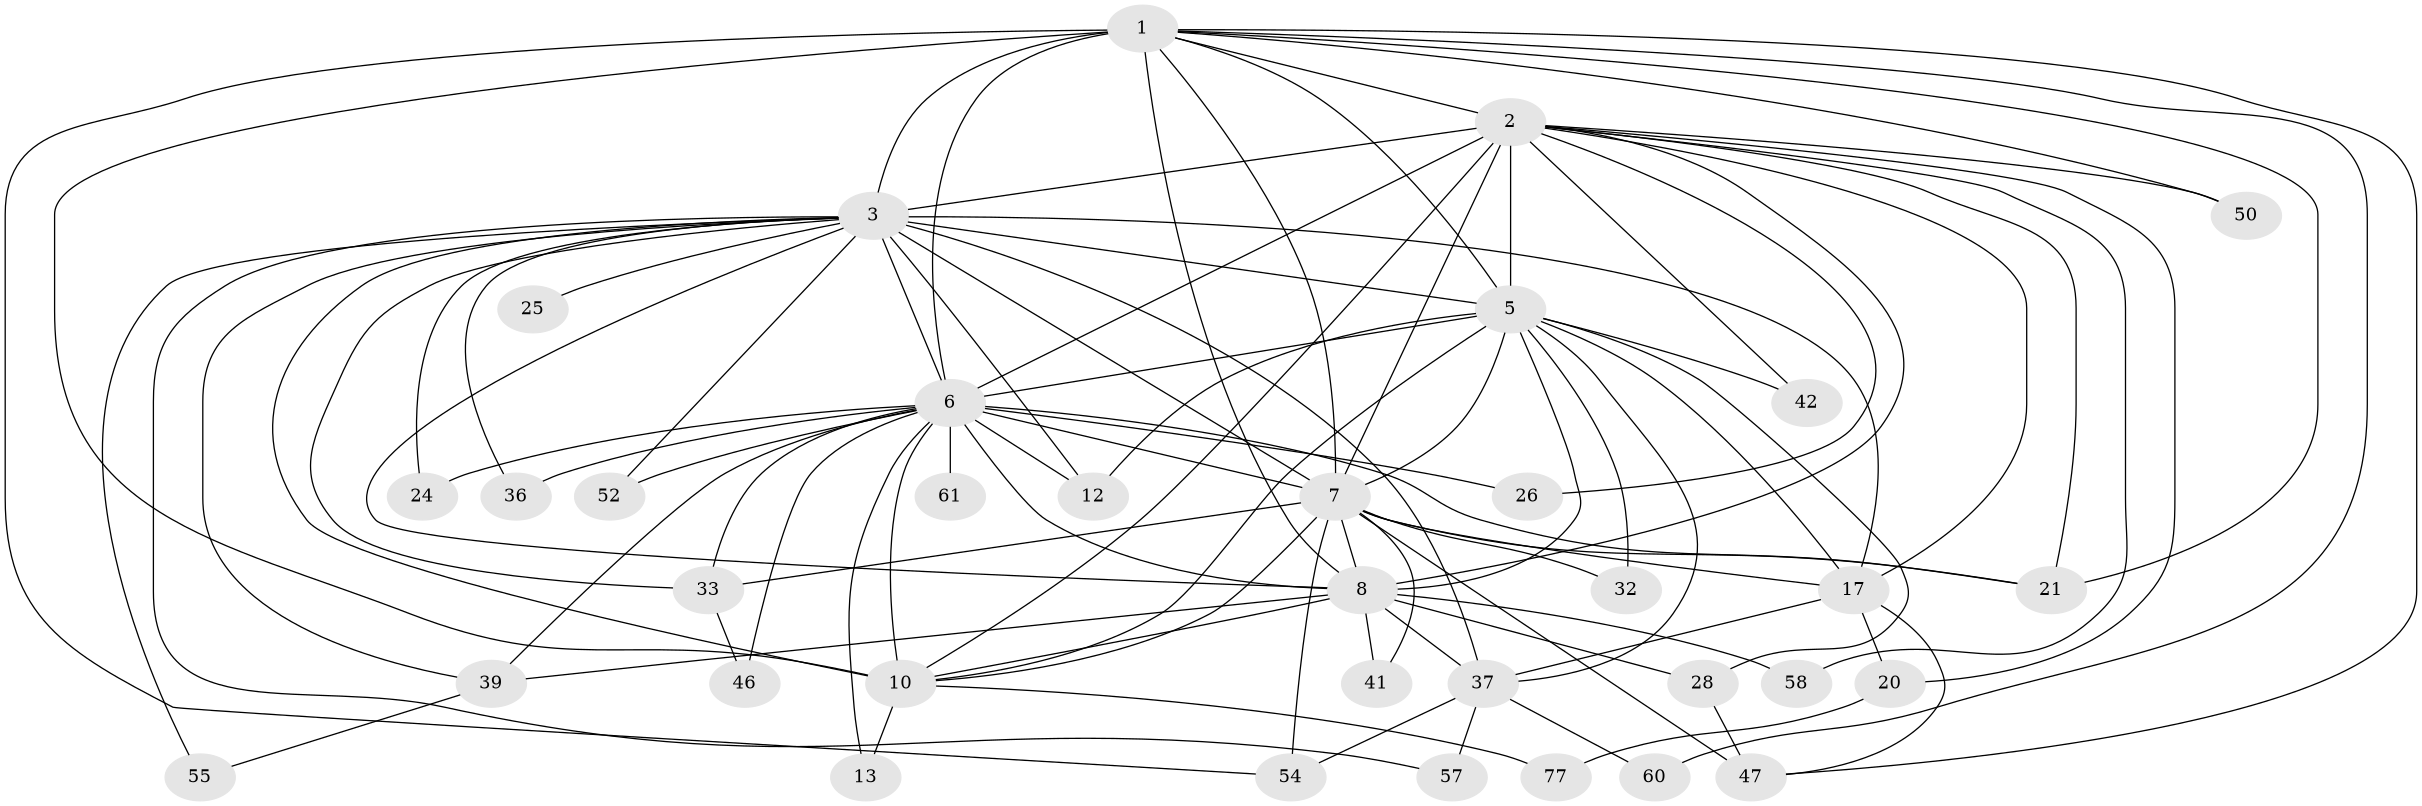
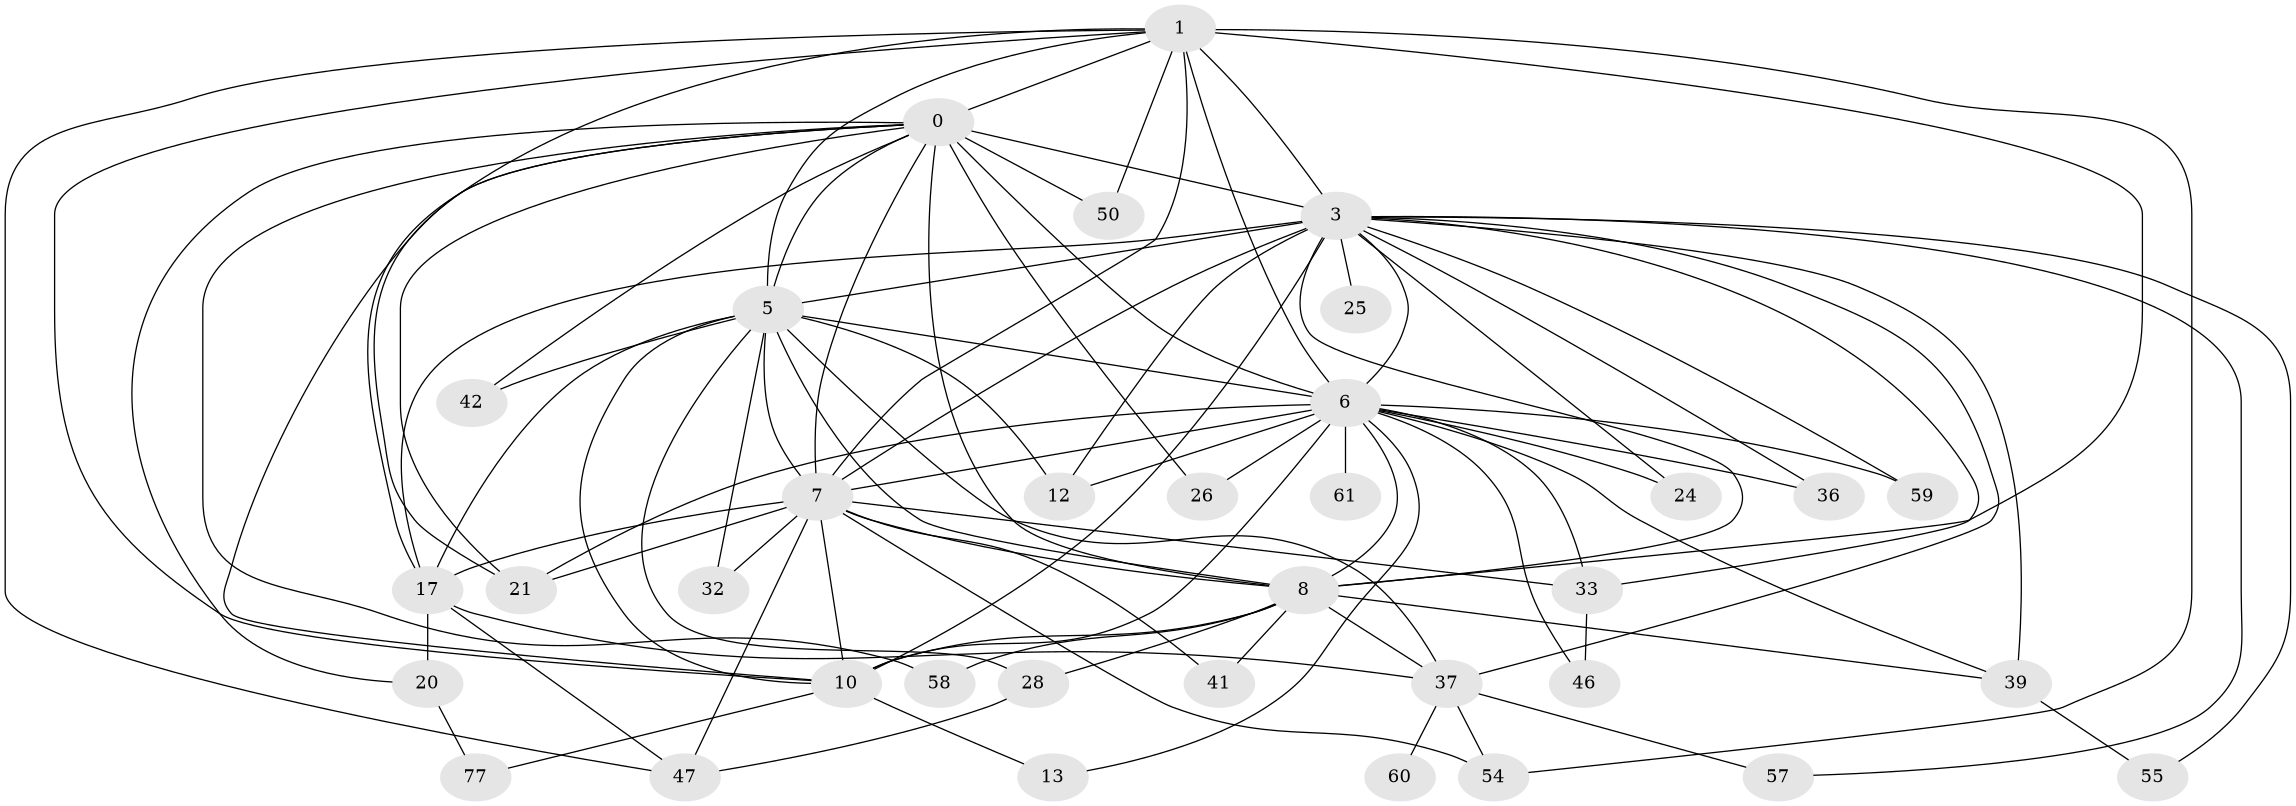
node "2": label "2" -> "0"
edge "1" -- "60": removed
node "52": label "52" -> "59"
